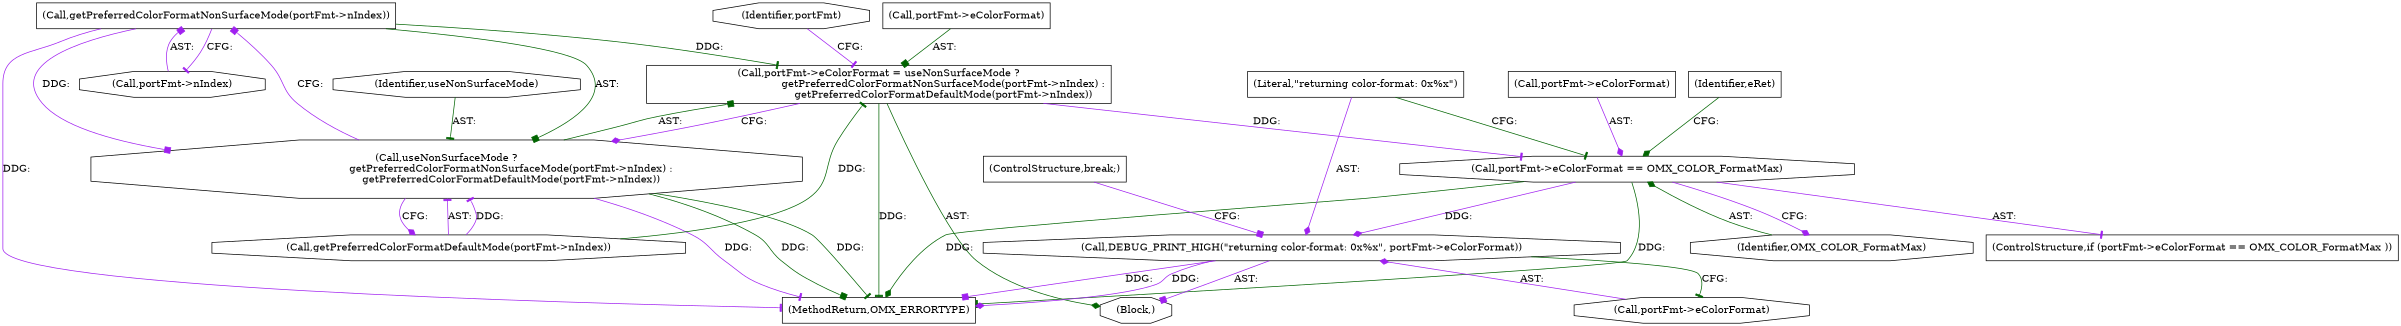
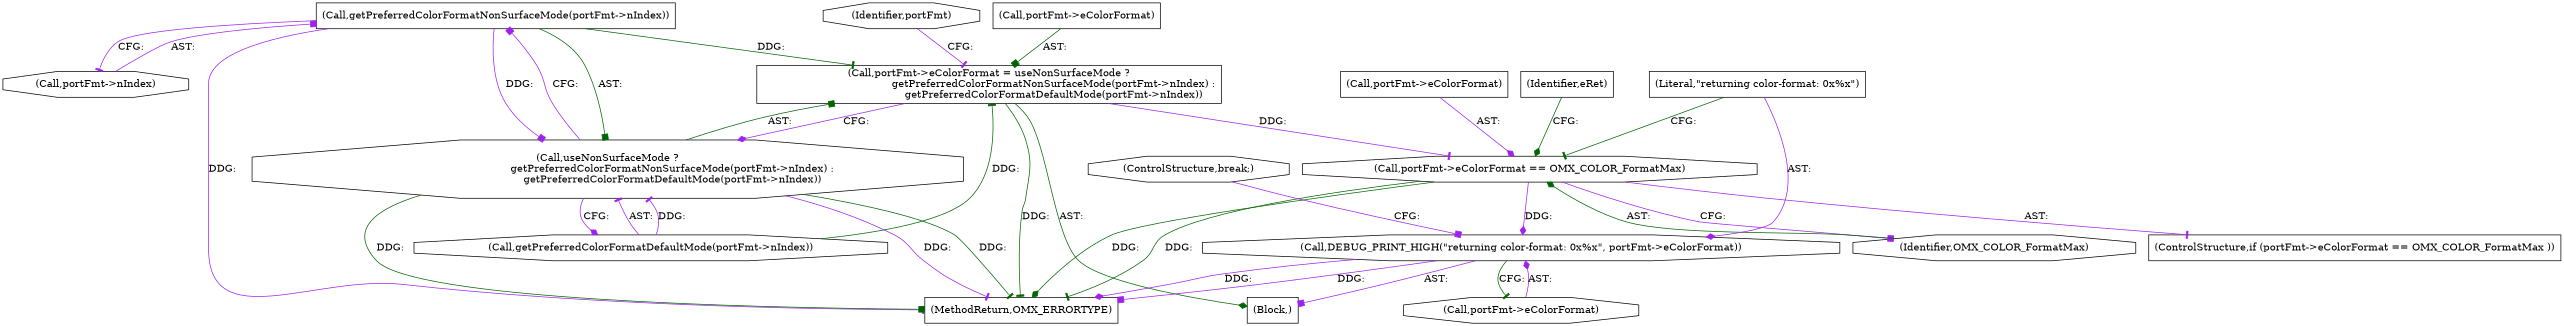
node "(Identifier,useNonSurfaceMode)": removed
node "(ControlStructure,break;)": shape box -> octagon
edge "(Call,portFmt->eColorFormat == OMX_COLOR_FormatMax)" -> "(Identifier,OMX_COLOR_FormatMax)": arrowhead diamond -> box
node "(Block,)": shape octagon -> box
